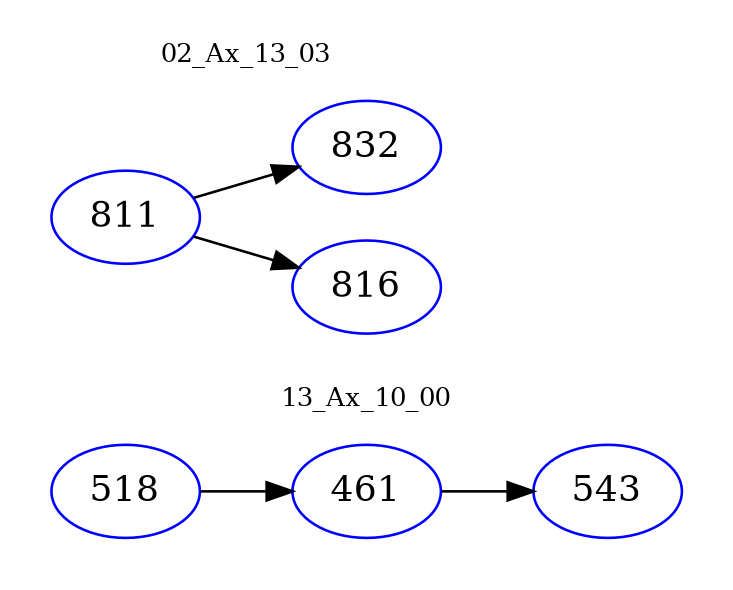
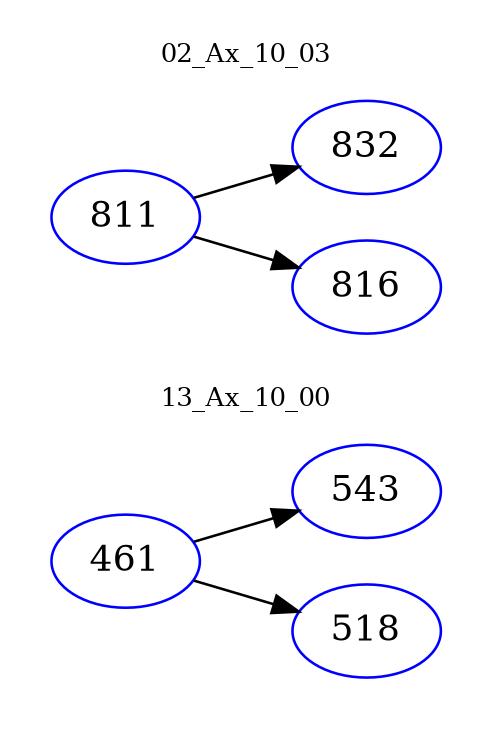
cluster "02_Ax_13_03": label "02_Ax_13_03" -> "02_Ax_10_03"
edge "518" -> "461": reversed
